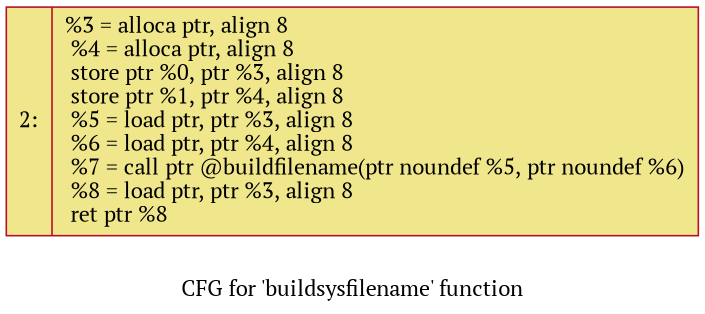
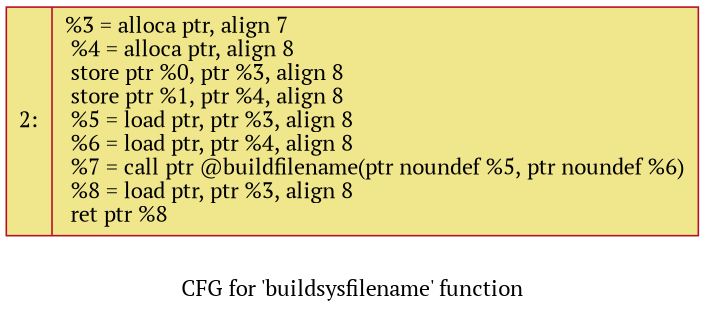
node "2:": text "%3 = alloca ptr, align 8" -> "%3 = alloca ptr, align 7"
